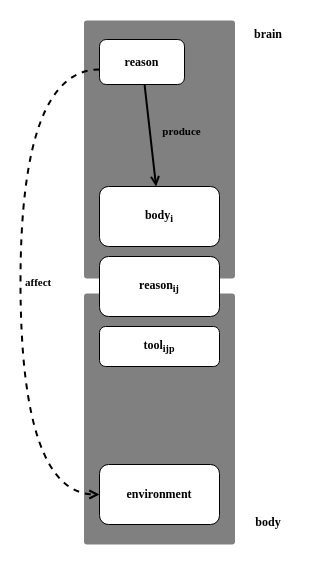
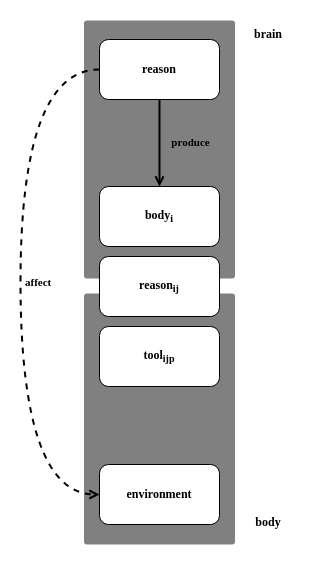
node "reason": size 85x45 -> 120x60
node "toolijp": size 120x40 -> 120x60
